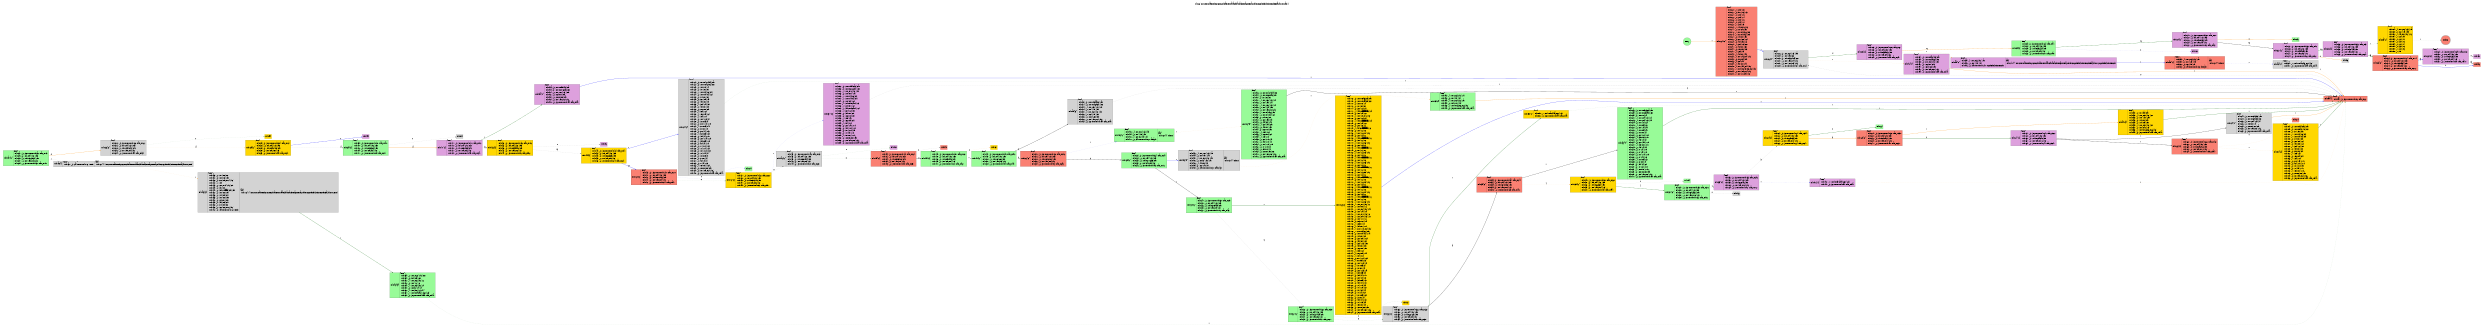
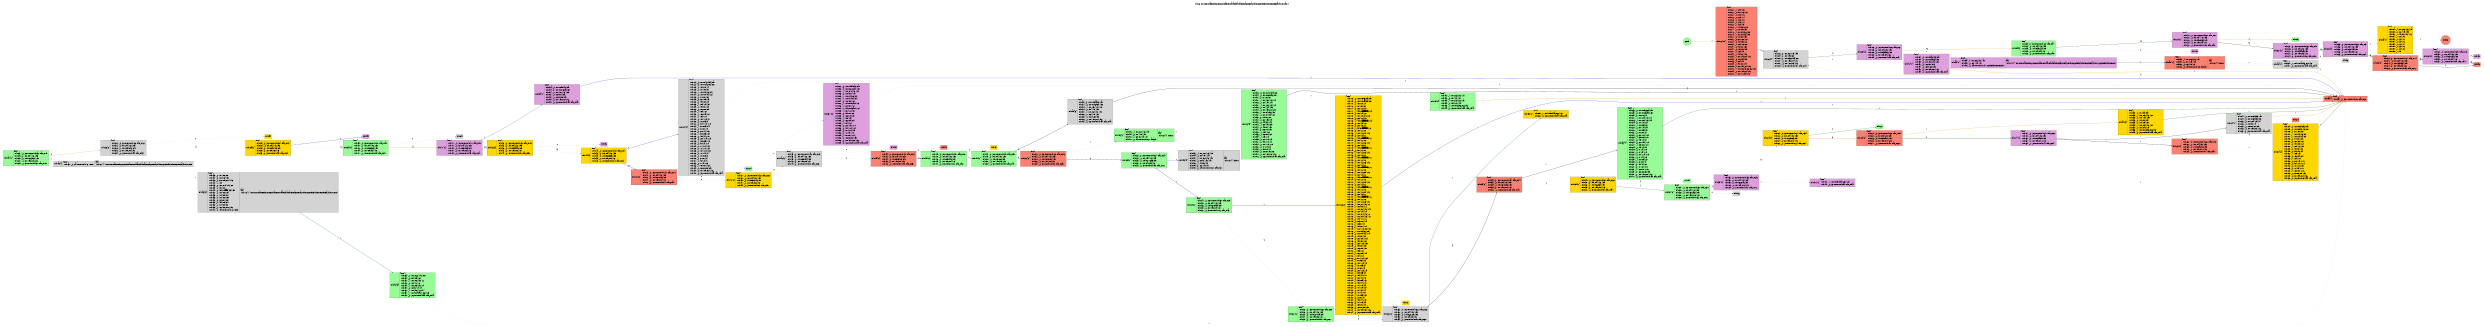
node "Entry": label "Entry" -> "Opcode"
edge "0x401a0f [33]" -> "0x401faa [5]": style dotted -> bold
